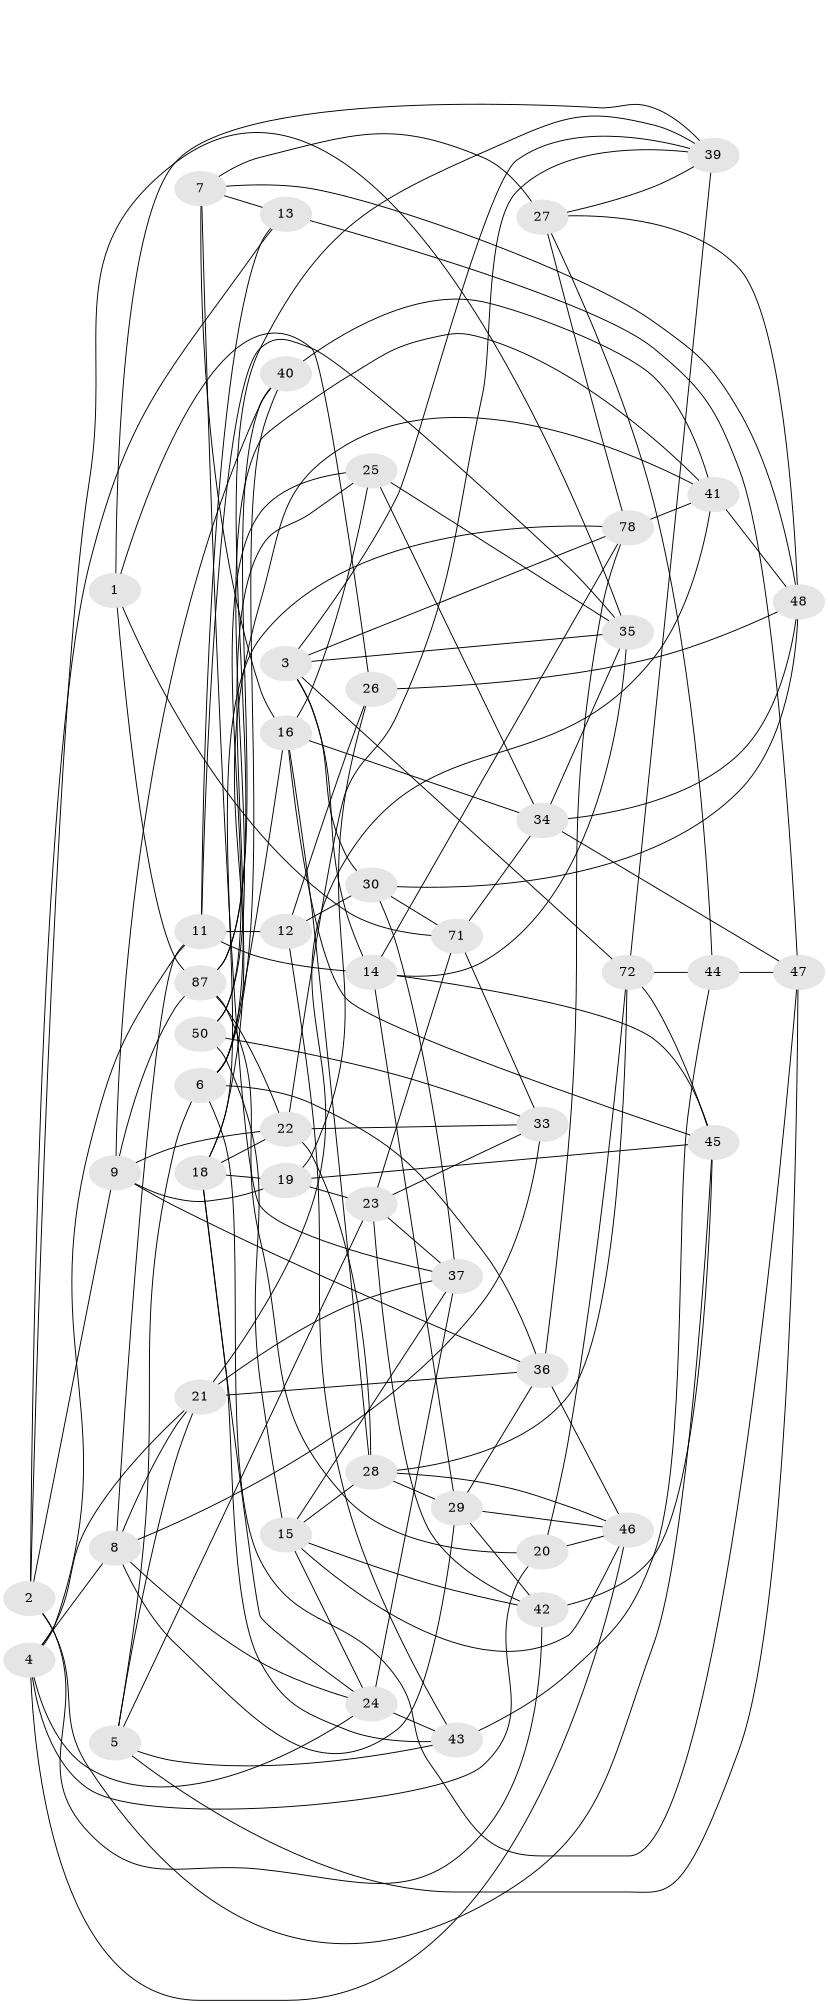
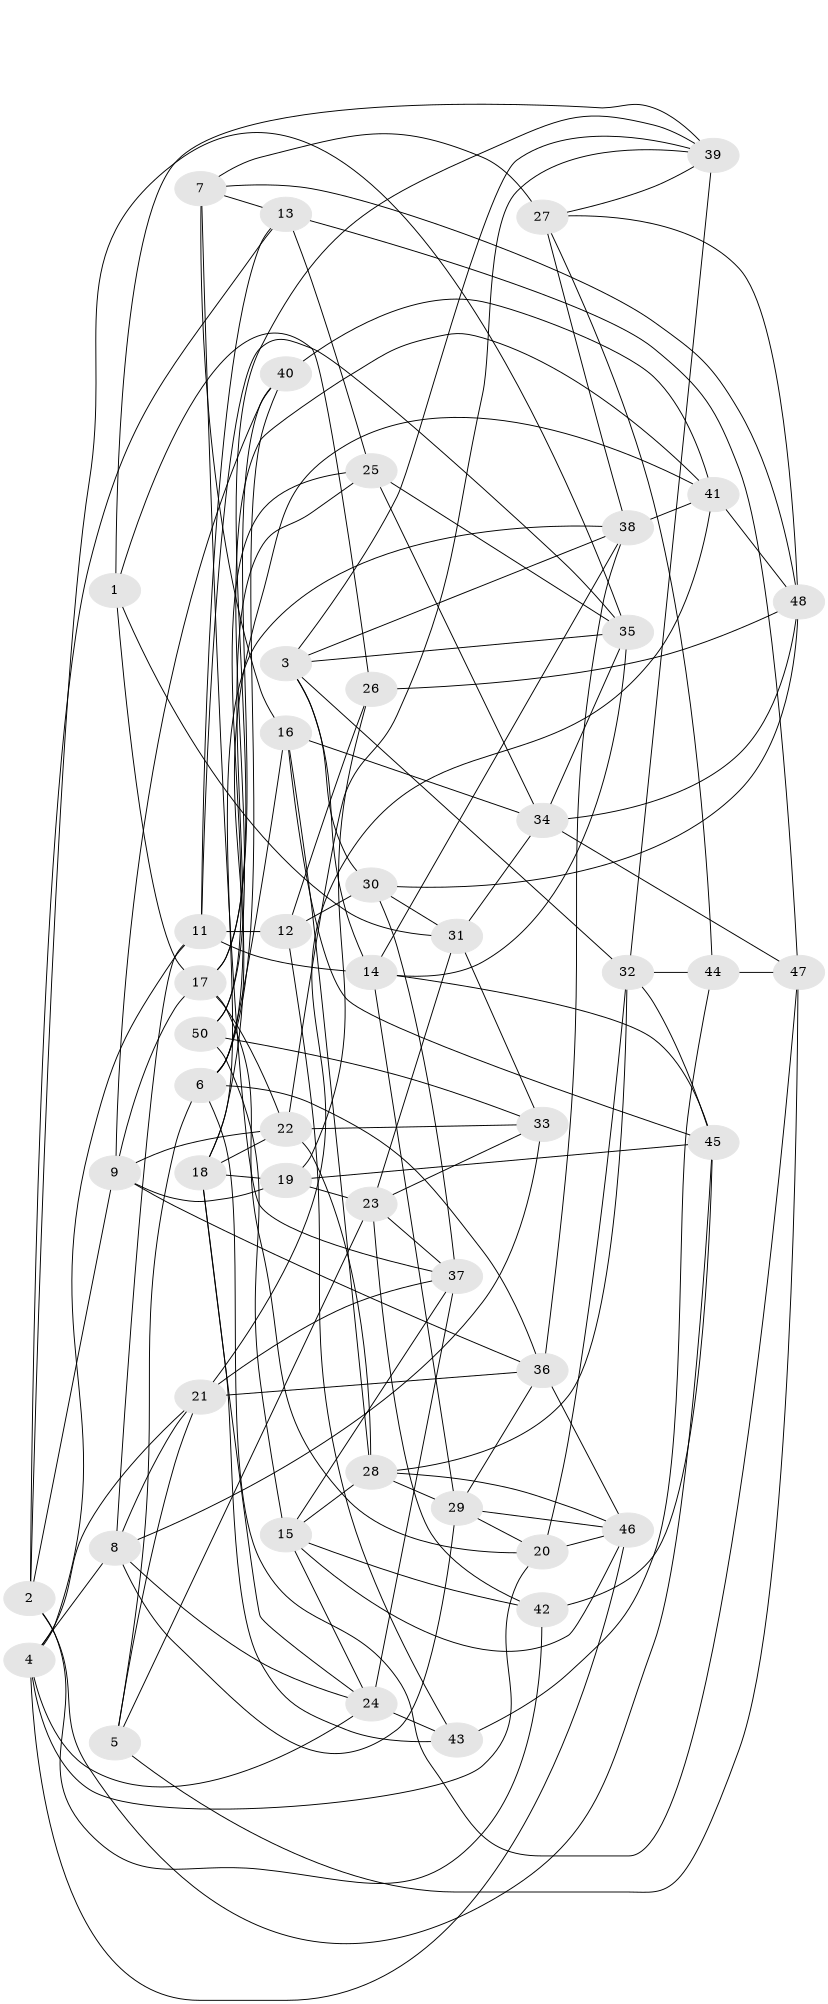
node "78": label "78" -> "38"
edge "25" -- "16": now "25" -- "13"
node "71": label "71" -> "31"
node "72": label "72" -> "32"
node "87": label "87" -> "17"
edge "29" -- "42": now "29" -- "20"
edge "43" -- "5": removed
